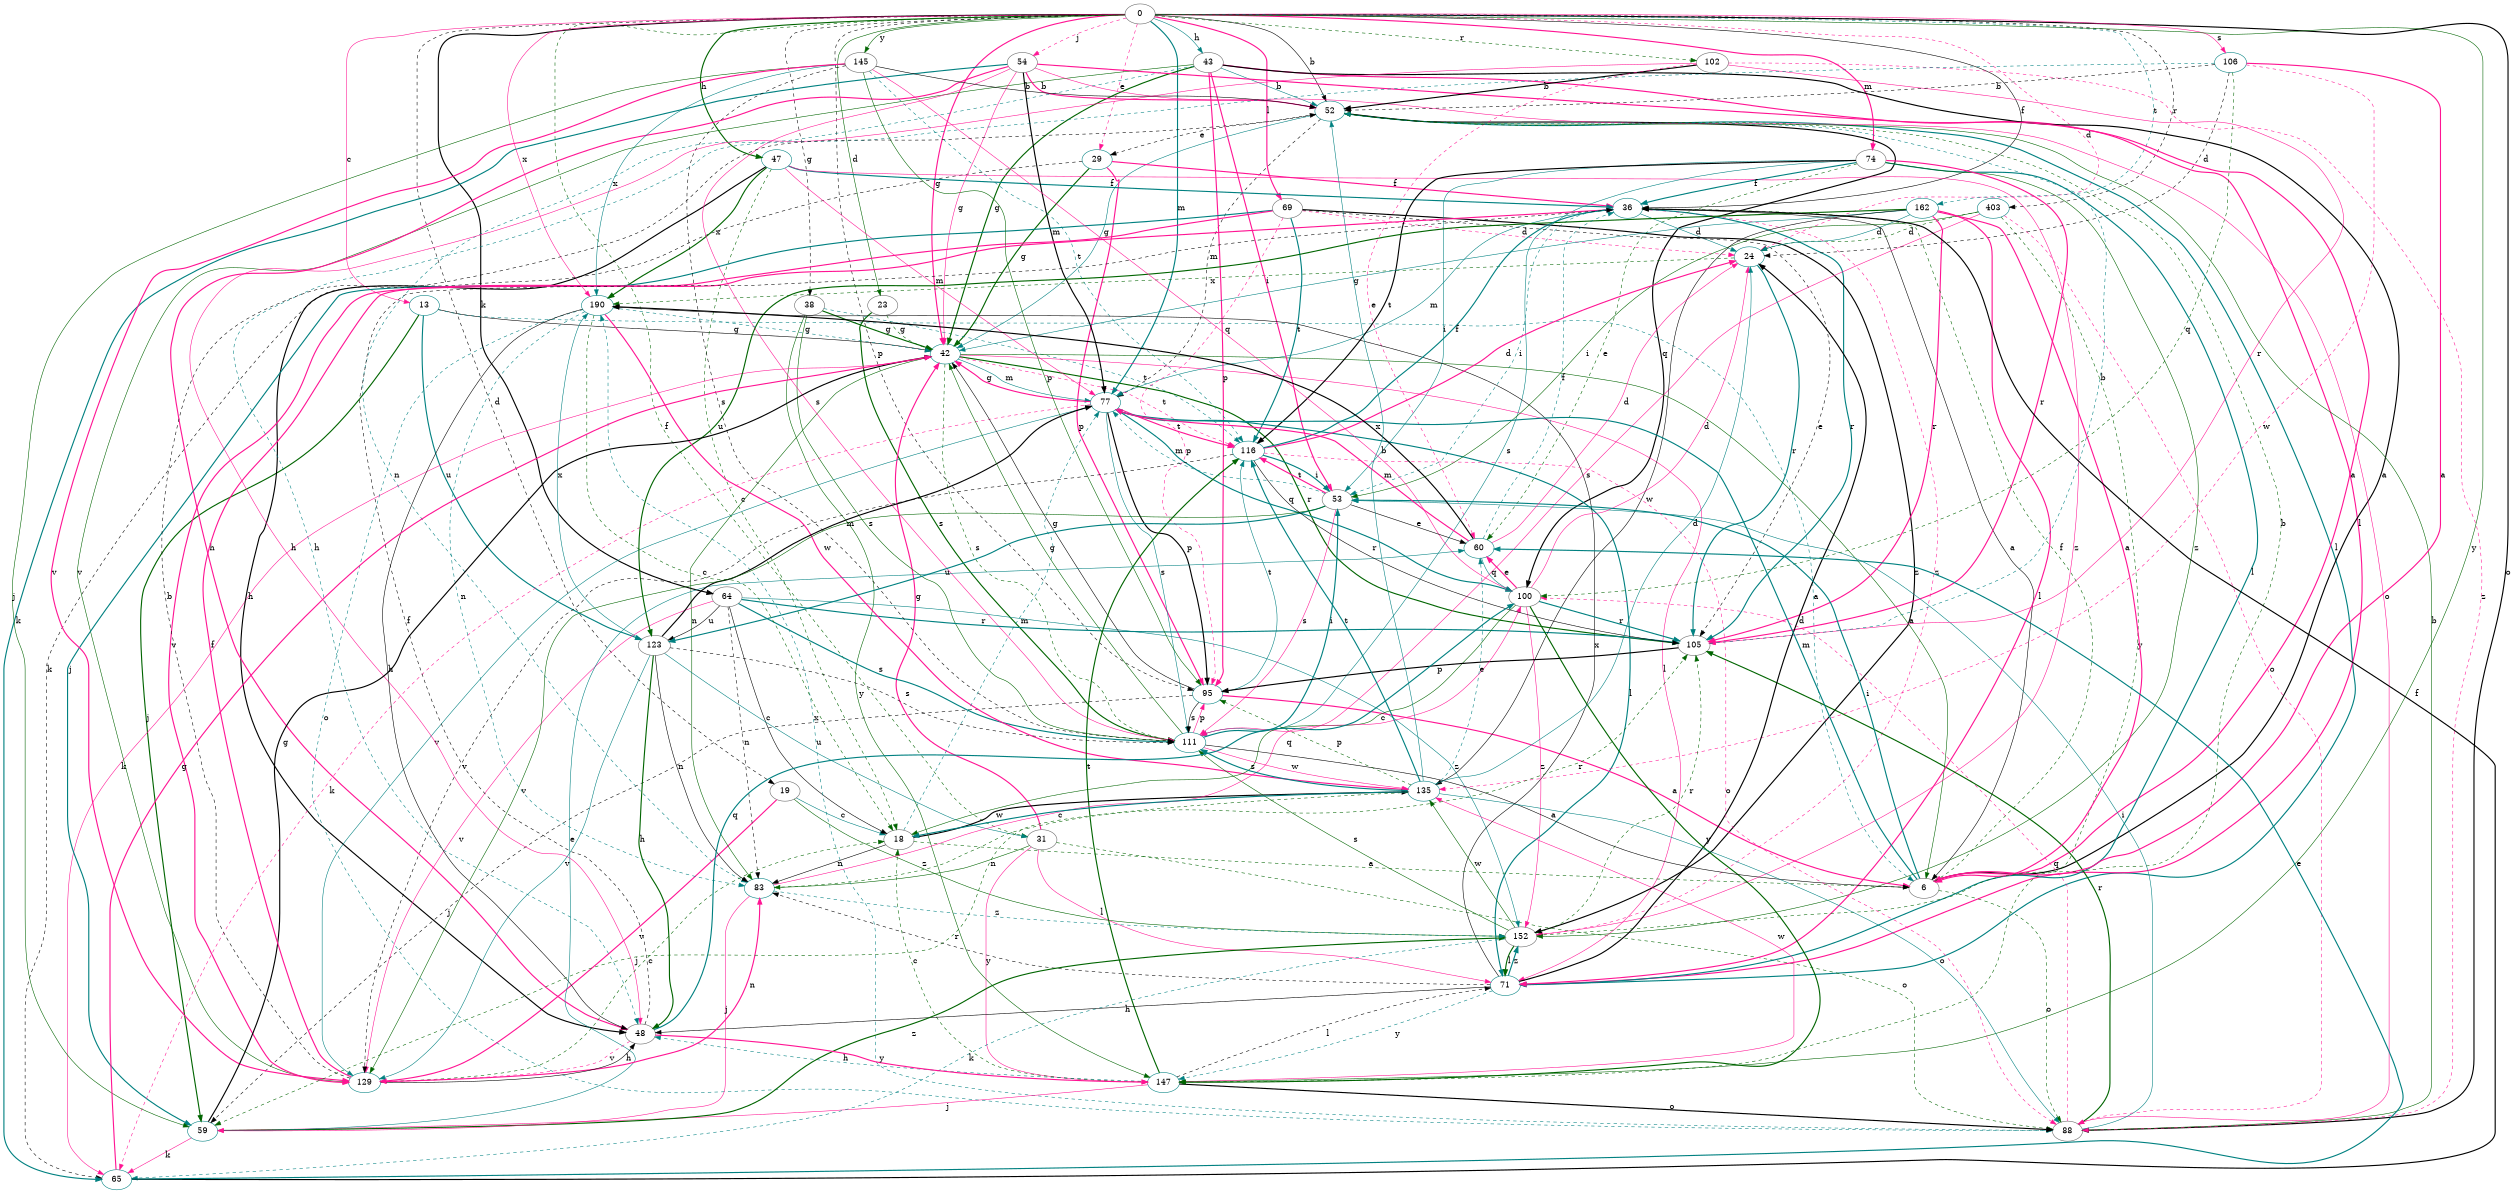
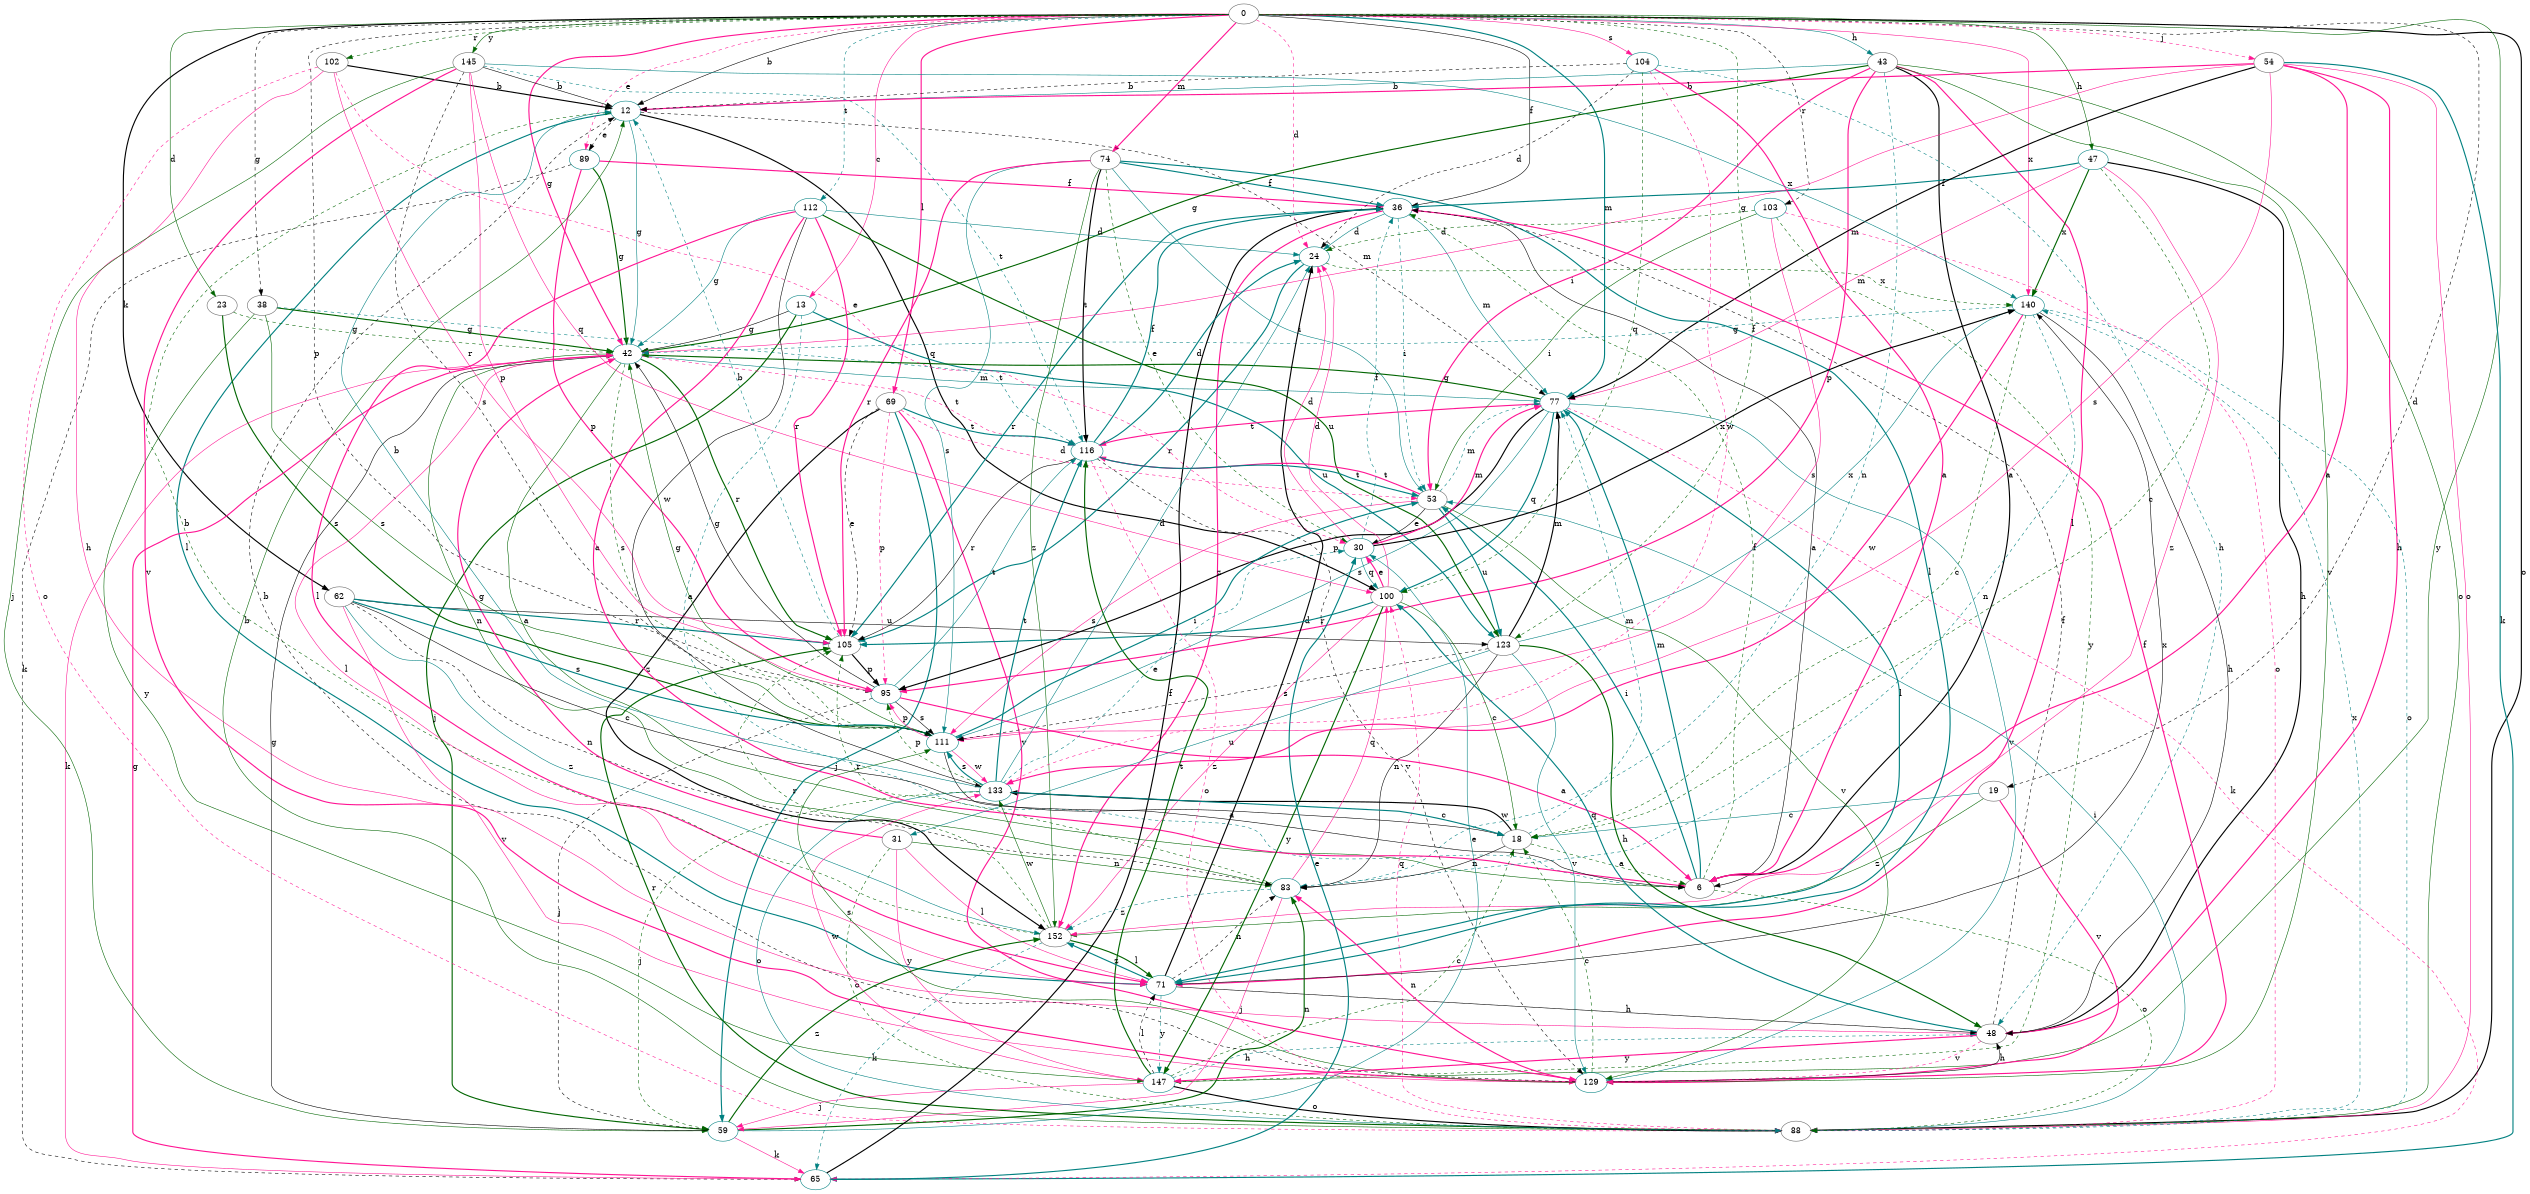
edge "0" -> "47": style bold -> solid
node "106": label "106" -> "104"
node "52": label "52" -> "12"
node "29": label "29" -> "89"
node "162": label "162" -> "112"
node "403": label "403" -> "103"
edge "0" -> "31": now "0" -> "123"
edge "69" -> "24": now "69" -> "53"
node "190": label "190" -> "140"
edge "145" -> "95": color darkgreen -> deeppink
edge "116" -> "24": color deeppink -> teal
edge "77" -> "42": color deeppink -> darkgreen
edge "116" -> "53": label "i" -> "t"
node "60": label "60" -> "30"
edge "36" -> "152": style dashed -> bold
node "64": label "64" -> "62"
edge "102" -> "88": label "z" -> "o"
edge "59" -> "42": style bold -> solid
edge "43" -> "88": added, label "o"
node "135": label "135" -> "133"
edge "152" -> "111": now "129" -> "111"
edge "71" -> "83": label "r" -> "n"
edge "59" -> "83": added, label "n"
